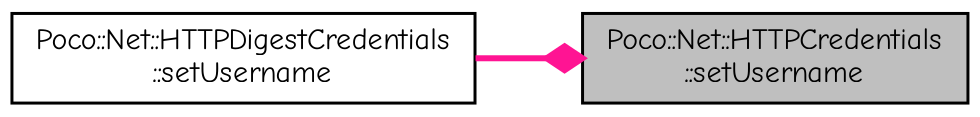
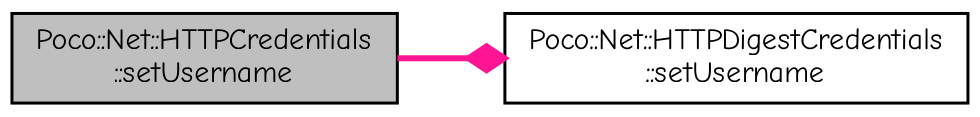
edge "Poco::Net::HTTPDigestCredentials ::setUsername" -> "Poco::Net::HTTPCredentials ::setUsername": reversed
